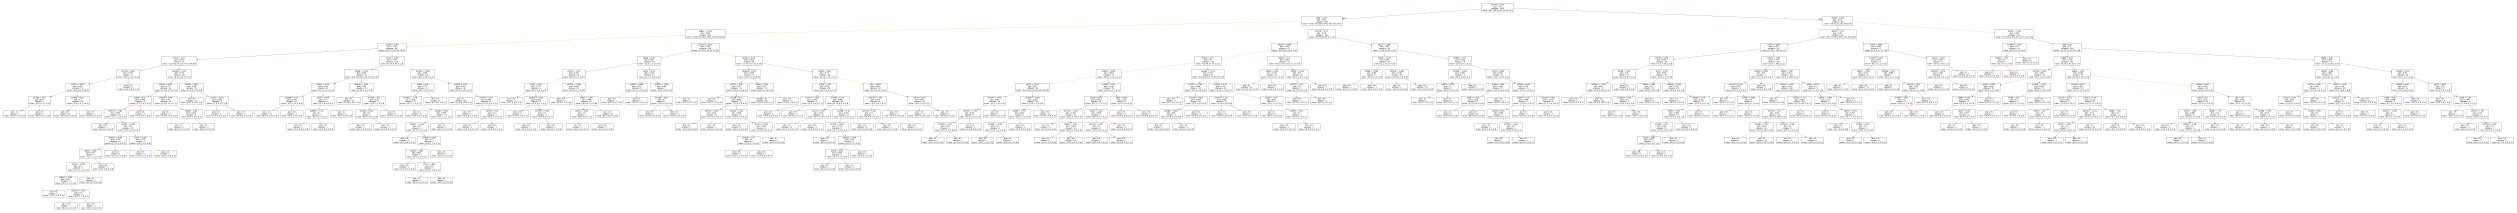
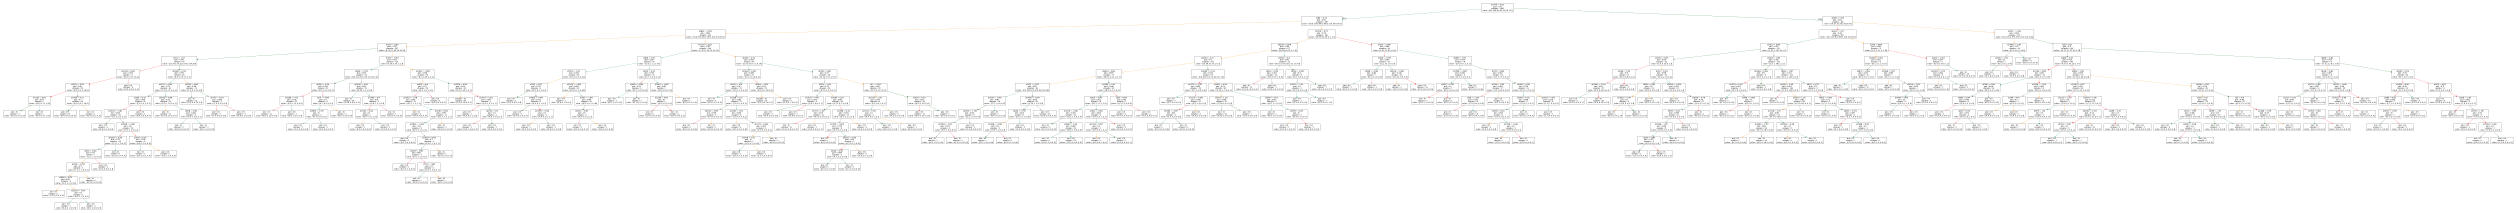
node "gini = 0.0 samples = 50 value = [0, 0, 0, 50, 0, 0, 0]": label "gini = 0.0 samples = 50 value = [0, 0, 0, 50, 0, 0, 0]" -> "samples = 0.0 samples = 50 value = [0, 0, 0, 50, 0, 0, 0]"
node "gini = 0.0 samples = 39 value = [0, 0, 0, 0, 0, 0, 39]": removed
